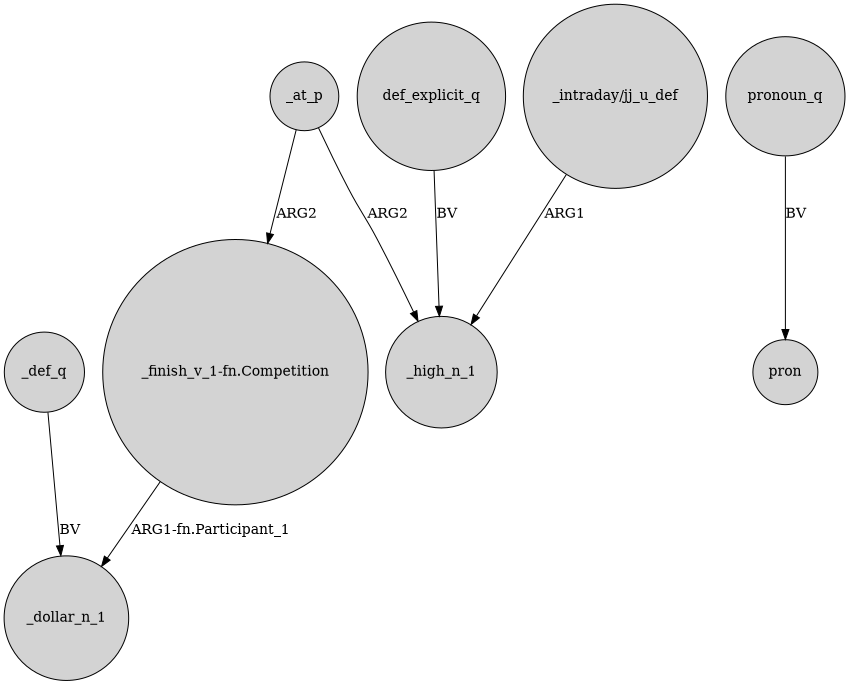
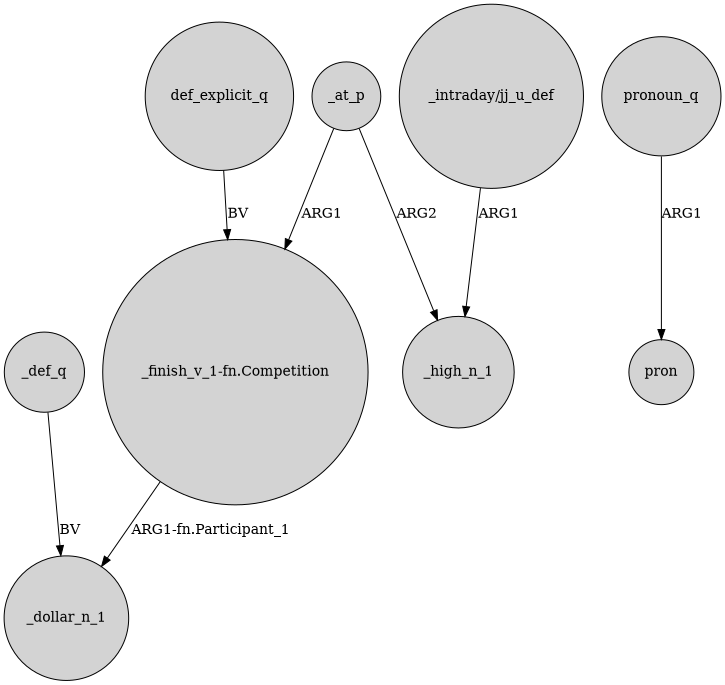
edge "_at_p" -> "_finish_v_1-fn.Competition": label "ARG2" -> "ARG1"
edge "pronoun_q" -> "pron": label "BV" -> "ARG1"
edge "def_explicit_q" -> "_high_n_1": now "def_explicit_q" -> "_finish_v_1-fn.Competition"
